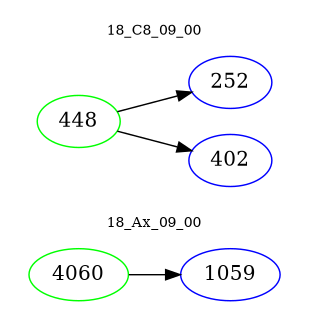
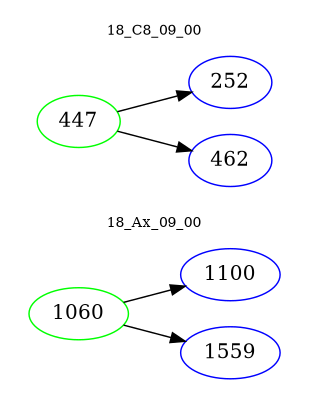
node "448": label "448" -> "447"
node "402": label "402" -> "462"
node "4060": label "4060" -> "1060"
node "1100": added
node "1059": label "1059" -> "1559"
